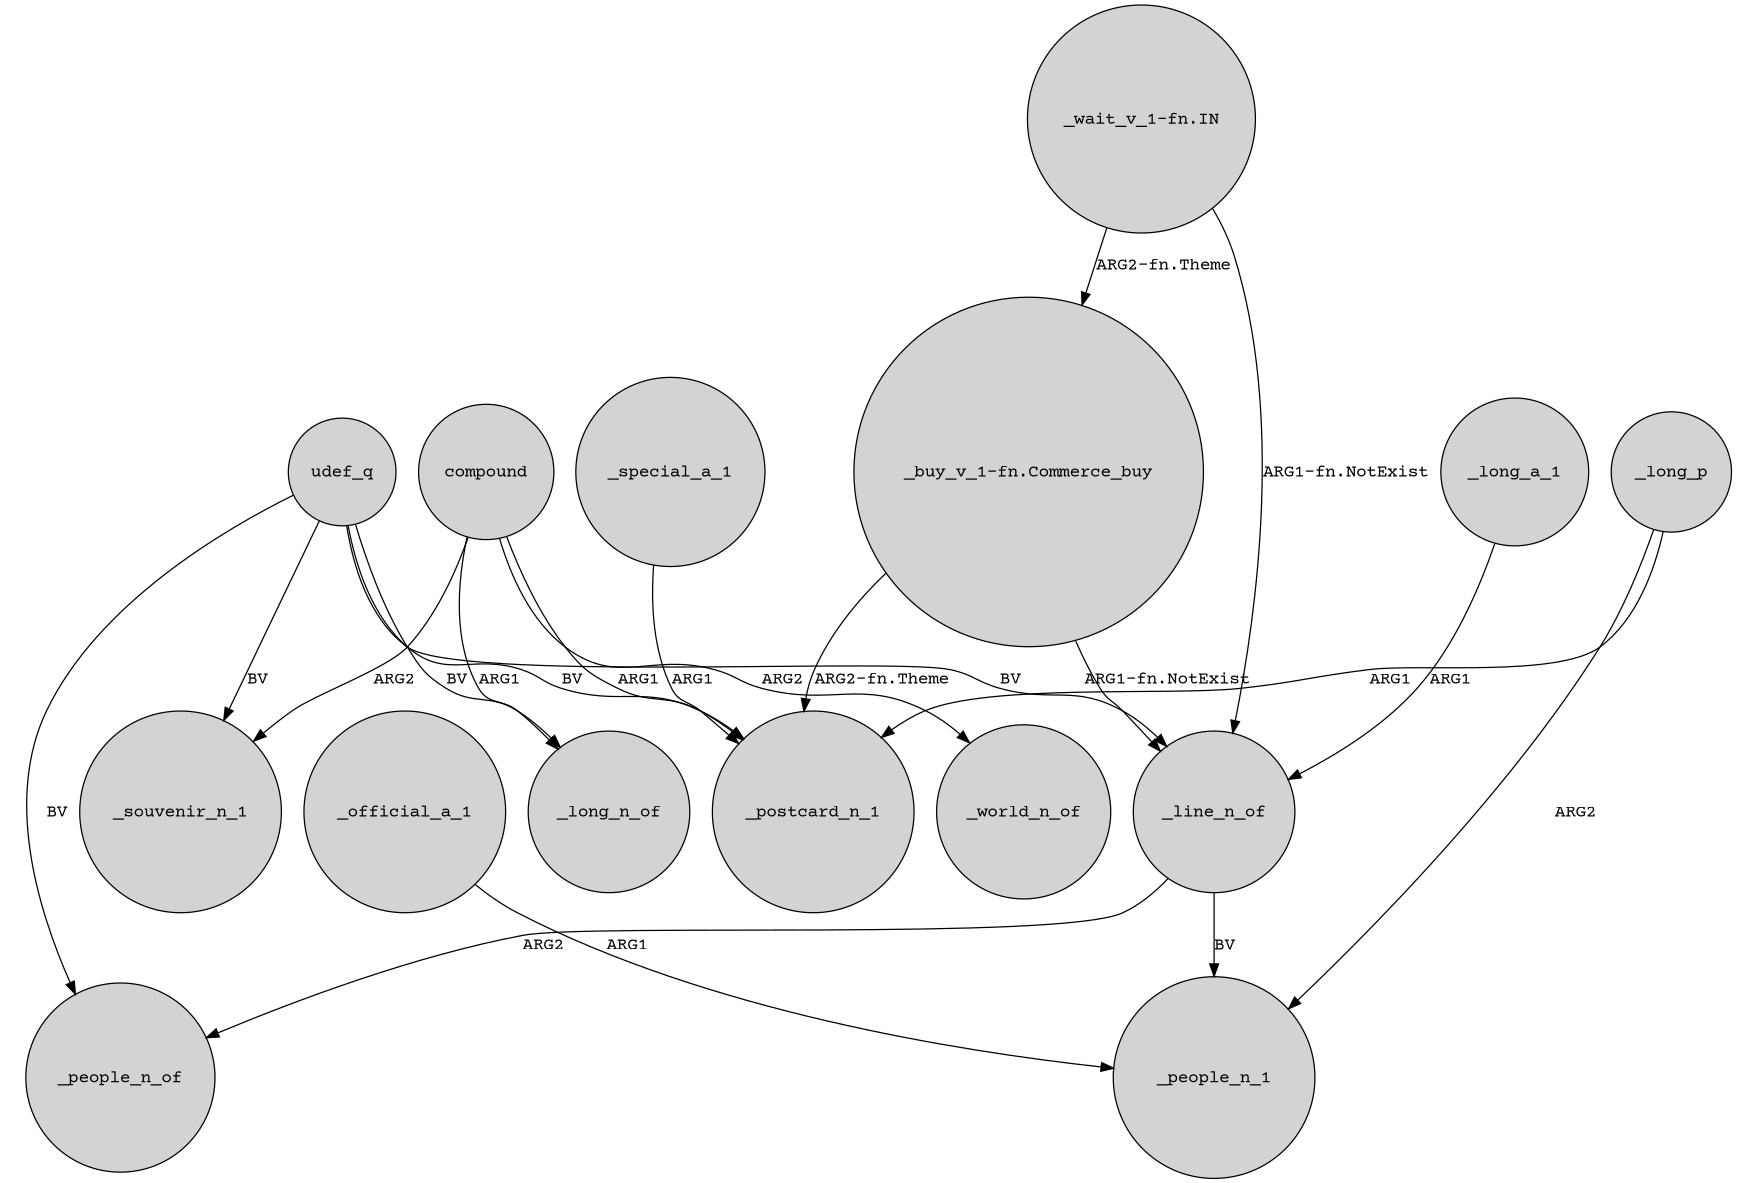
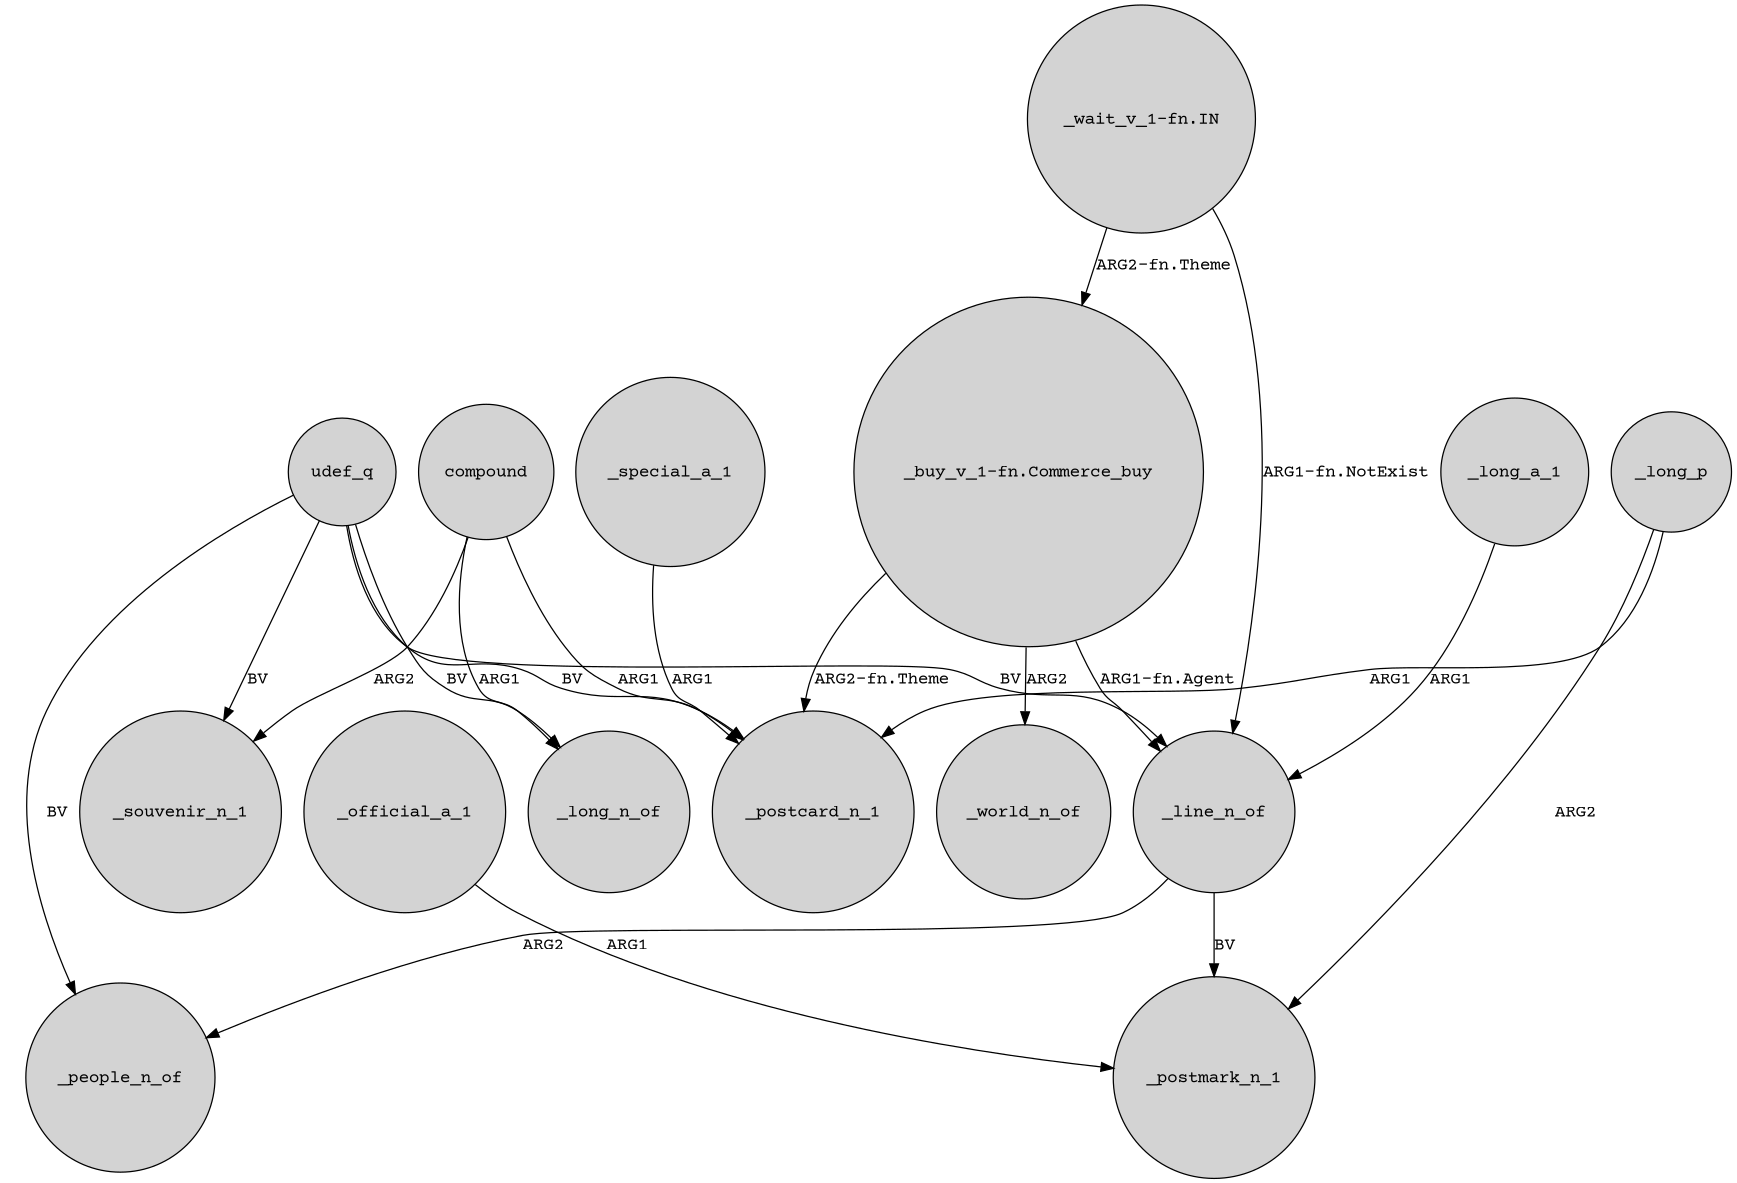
edge "compound" -> "_world_n_of": now "_buy_v_1-fn.Commerce_buy" -> "_world_n_of"
edge "_buy_v_1-fn.Commerce_buy" -> "_line_n_of": label "ARG1-fn.NotExist" -> "ARG1-fn.Agent"
node "_people_n_1": label "_people_n_1" -> "_postmark_n_1"
